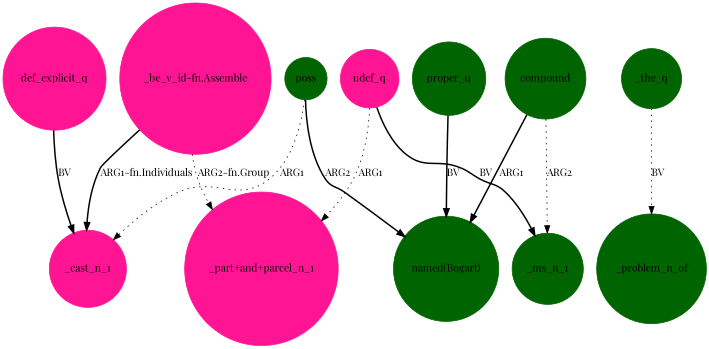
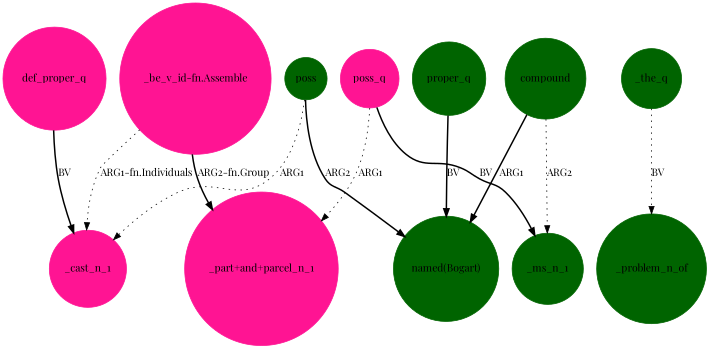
node "def_explicit_q": label "def_explicit_q" -> "def_proper_q"
node "udef_q": label "udef_q" -> "poss_q"
edge "_be_v_id-fn.Assemble" -> "_cast_n_1": style bold -> dotted
edge "_be_v_id-fn.Assemble" -> "_part+and+parcel_n_1": style dotted -> bold
